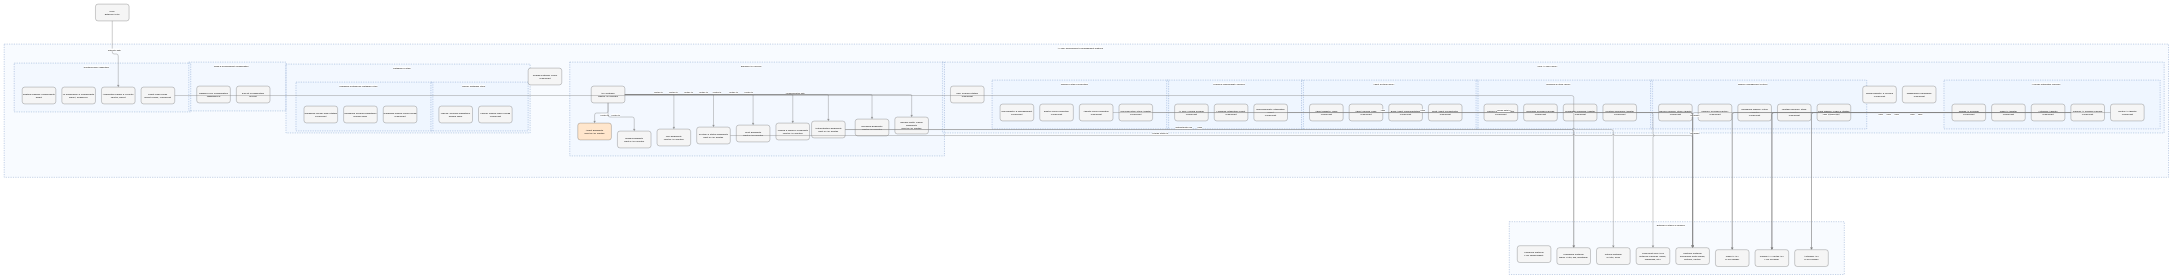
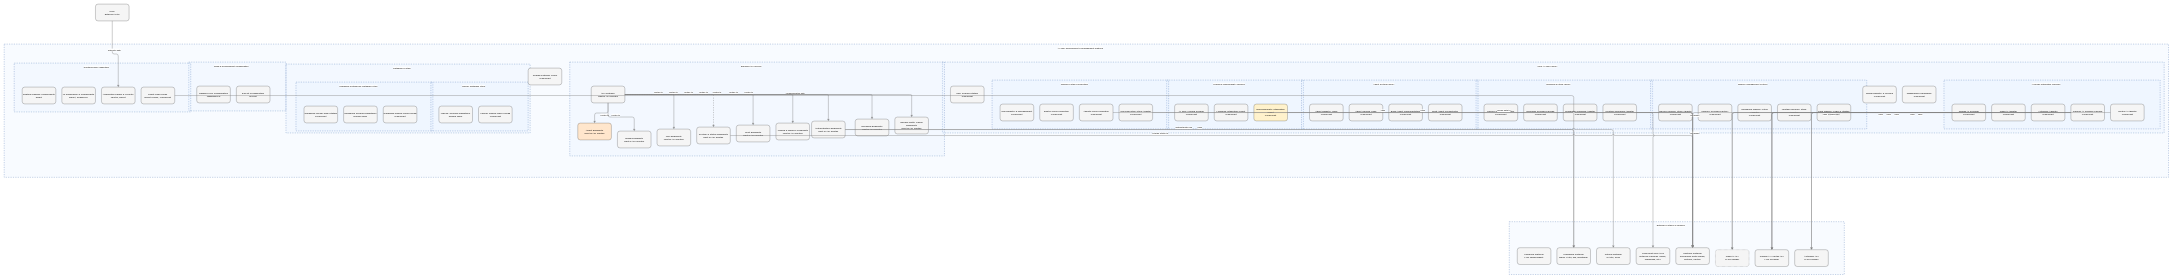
edge "API Gateway Next.js API Routes" -> "System & Status Endpoints Next.js API Routes": style solid -> dashed
node "OpenTelemetry Integration Client TypeScript": fillcolor #f5f5f5 -> #fff2cc
node "Langfuse Platform LLM Observability": moved (1534, 254) -> (1534, 256)
node "OpenAI API LLM Provider": style solid -> dashed
